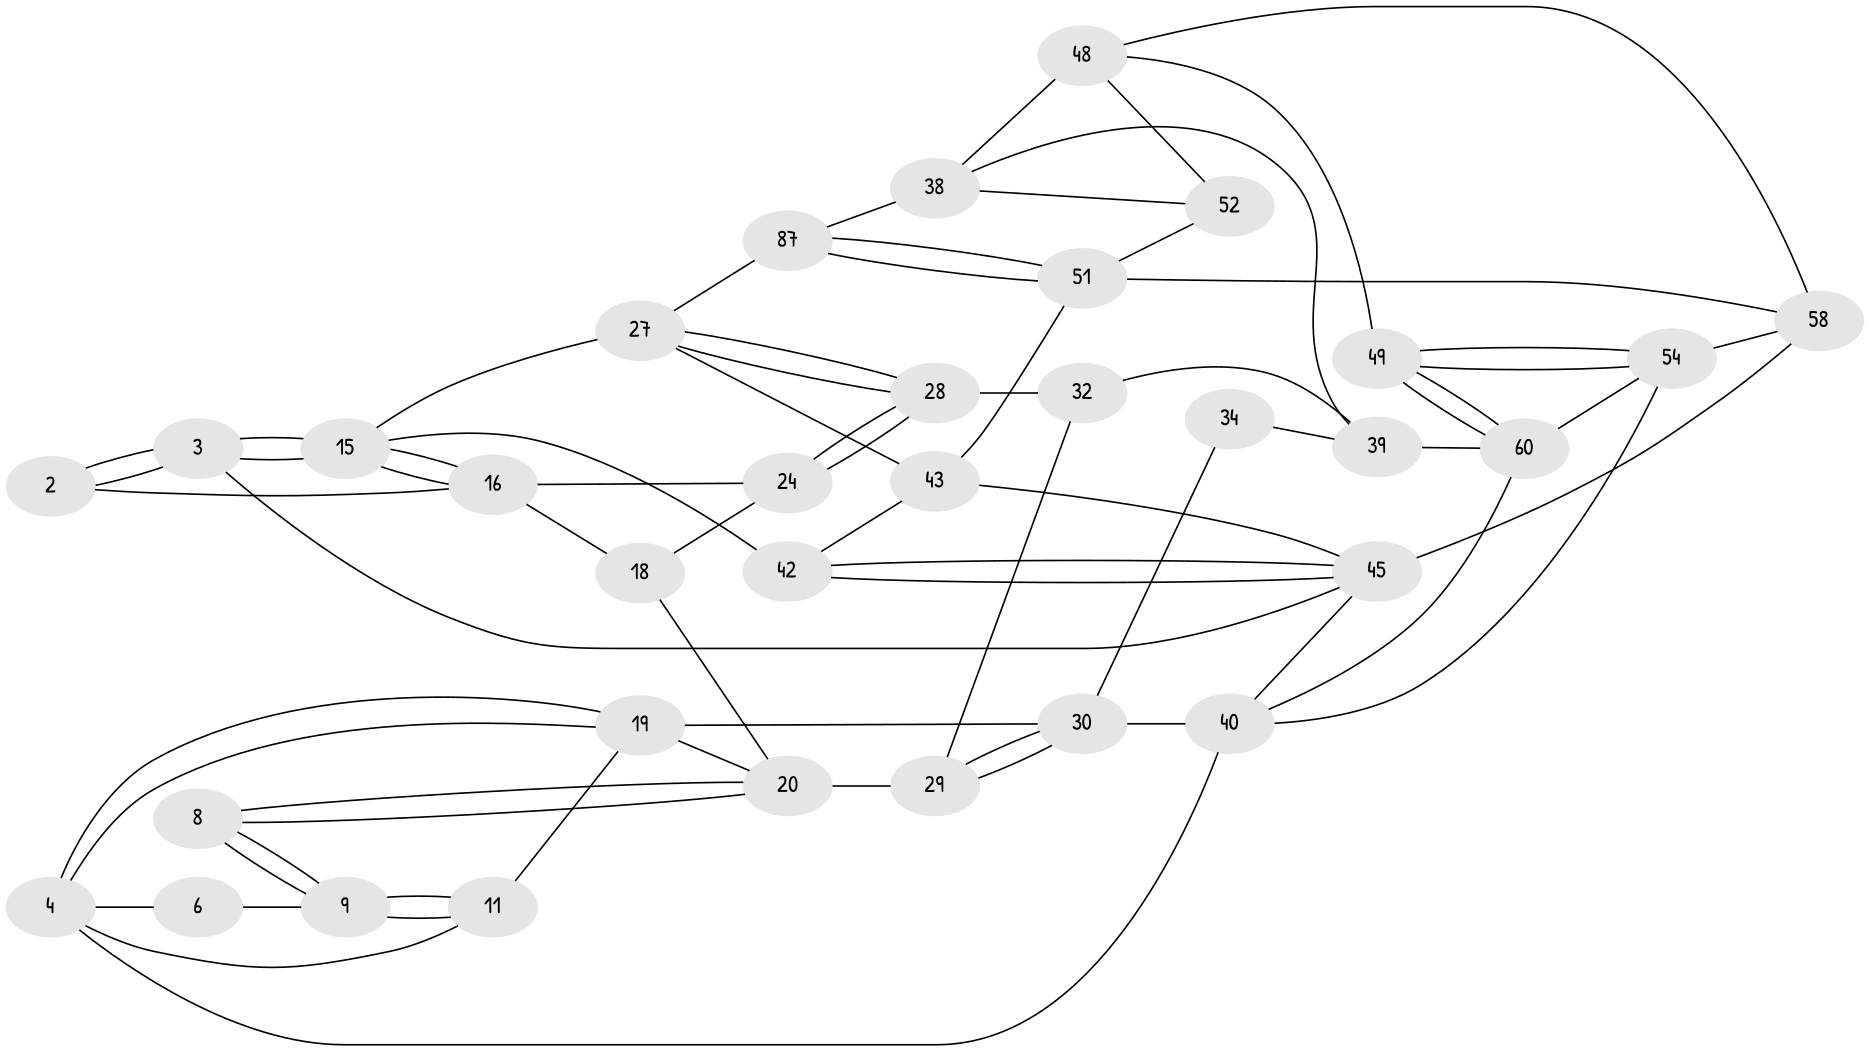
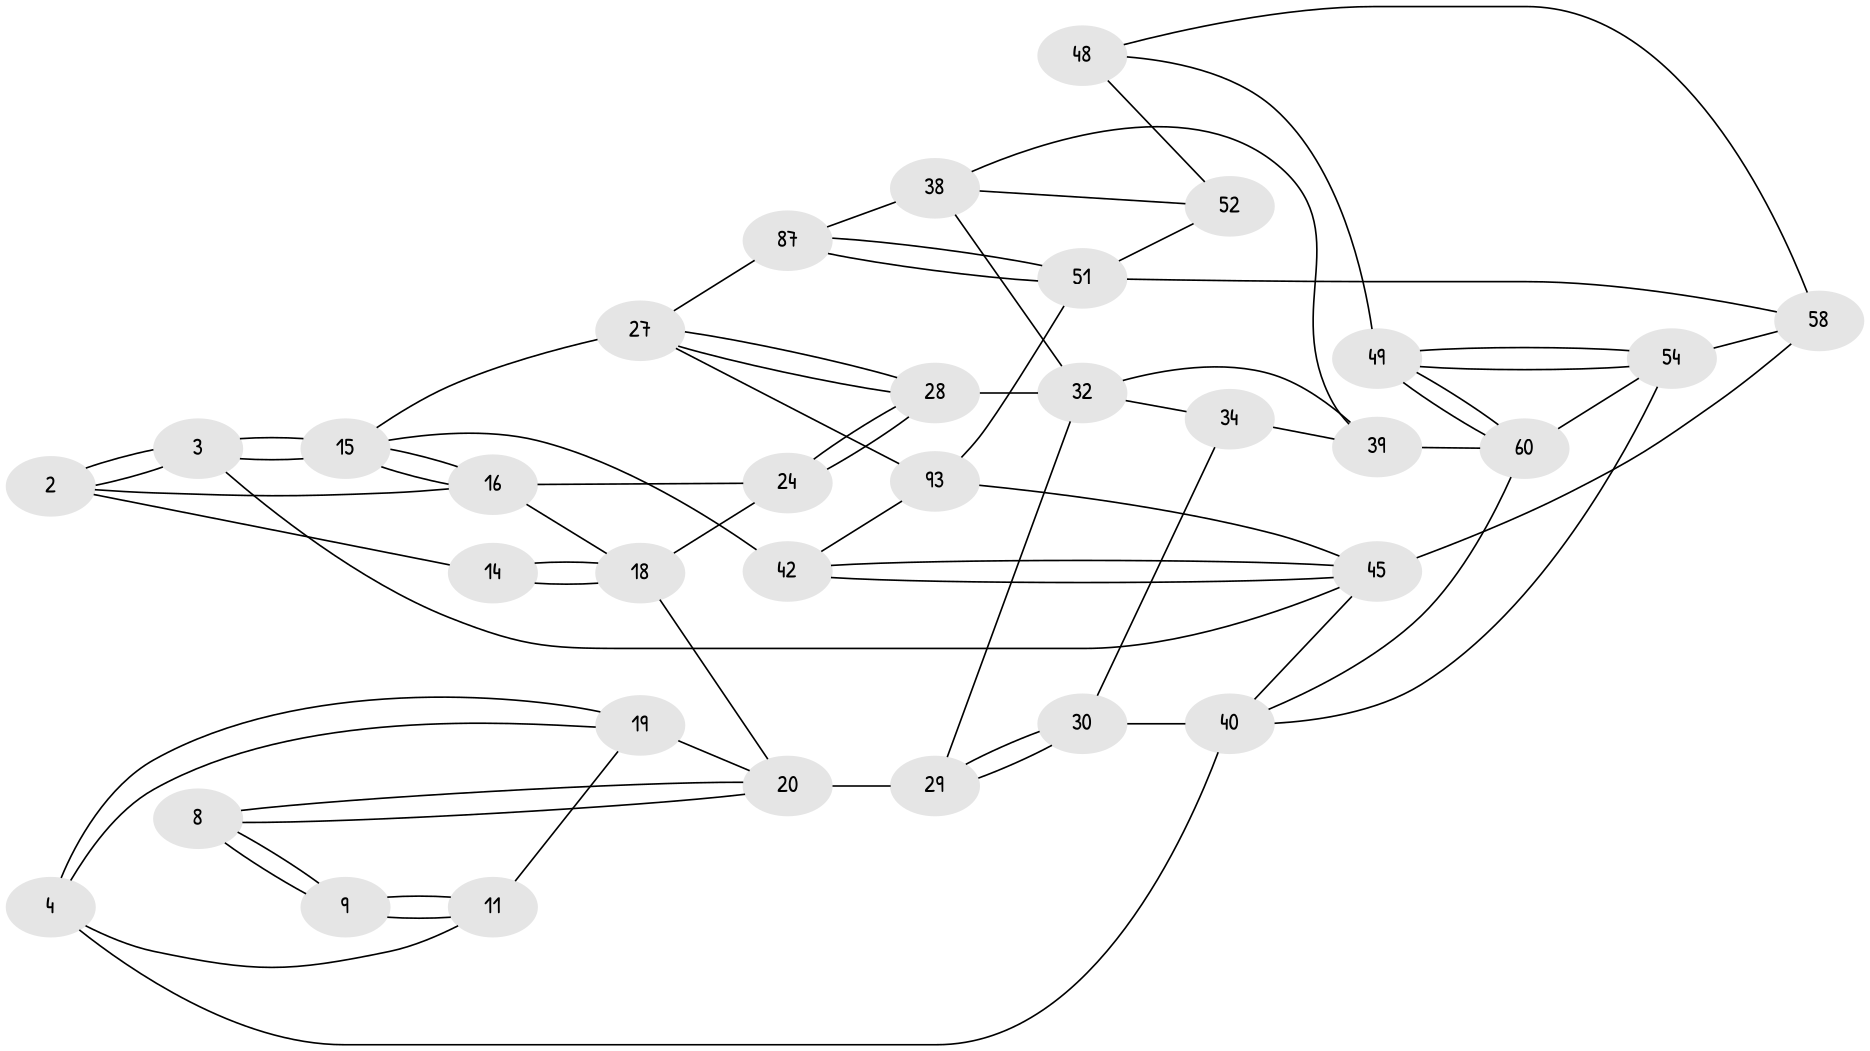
edge "48" -- "38": now "32" -- "38"
edge "32" -- "34": added
node "43": label "43" -> "93"
node "14": added
edge "30" -- "19": removed
node "6": removed
